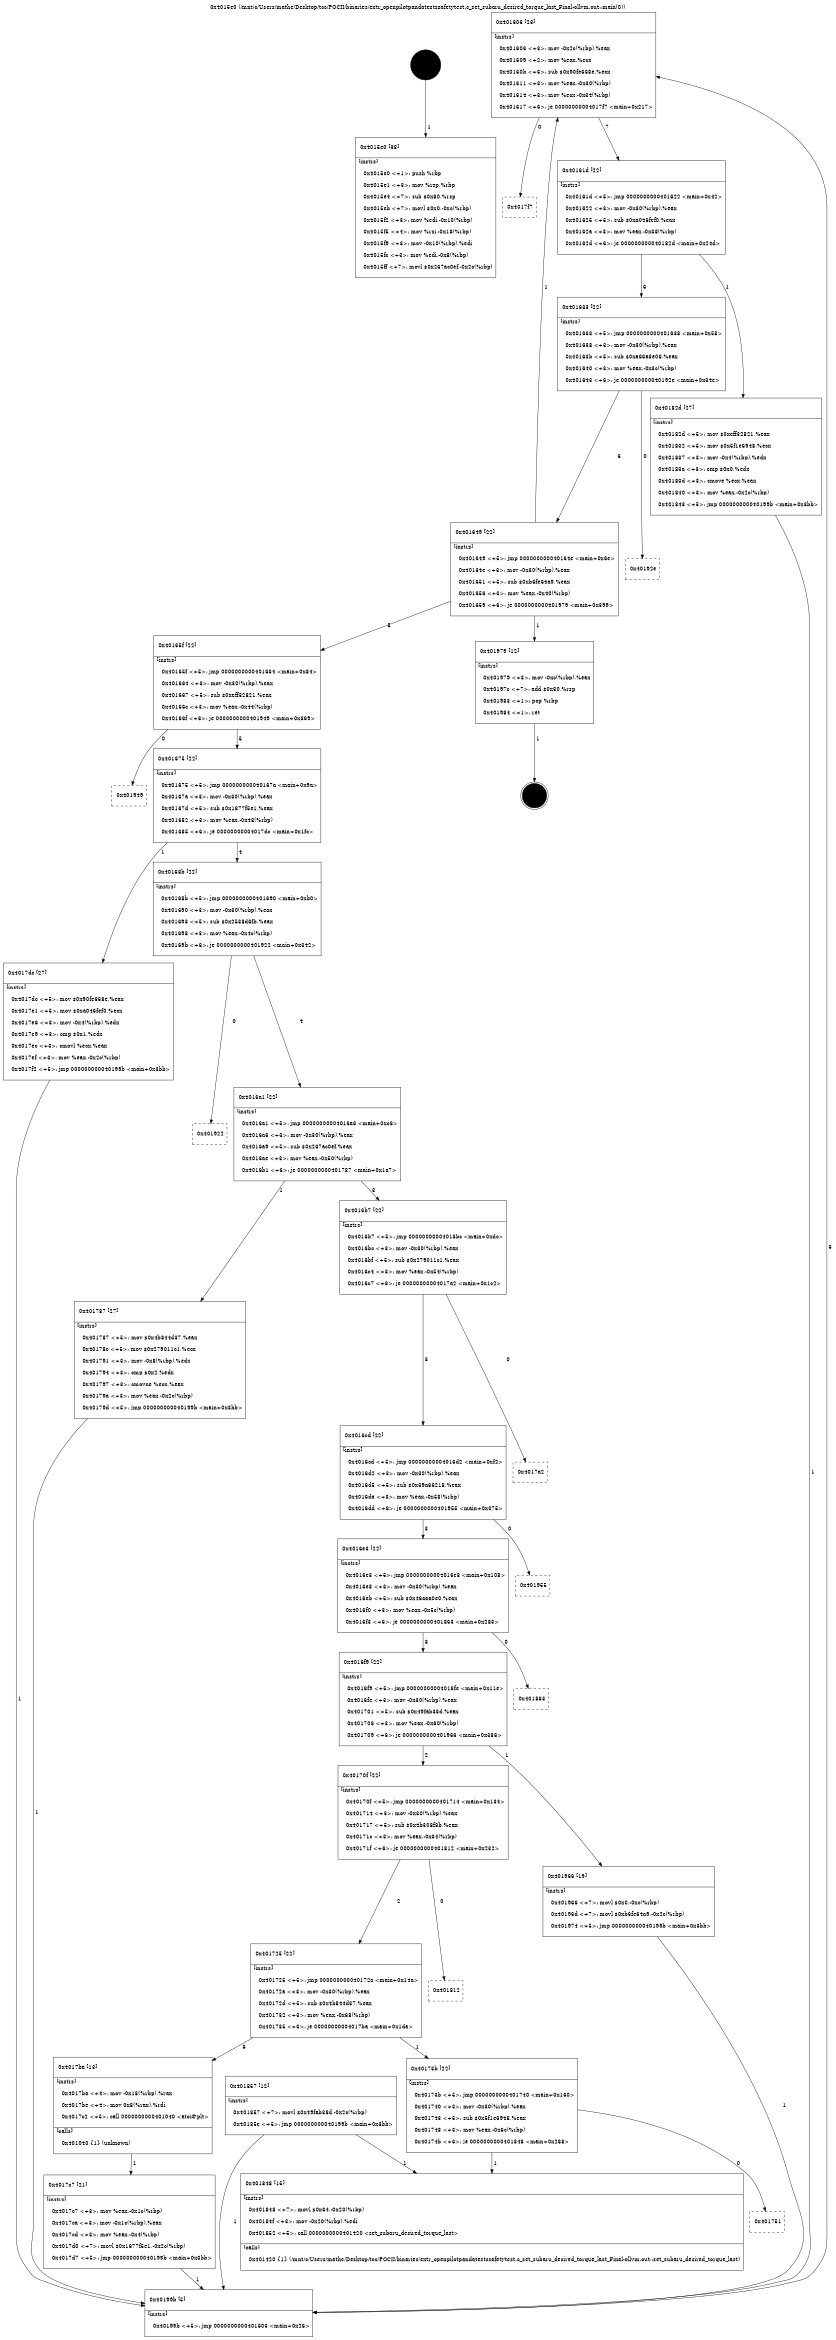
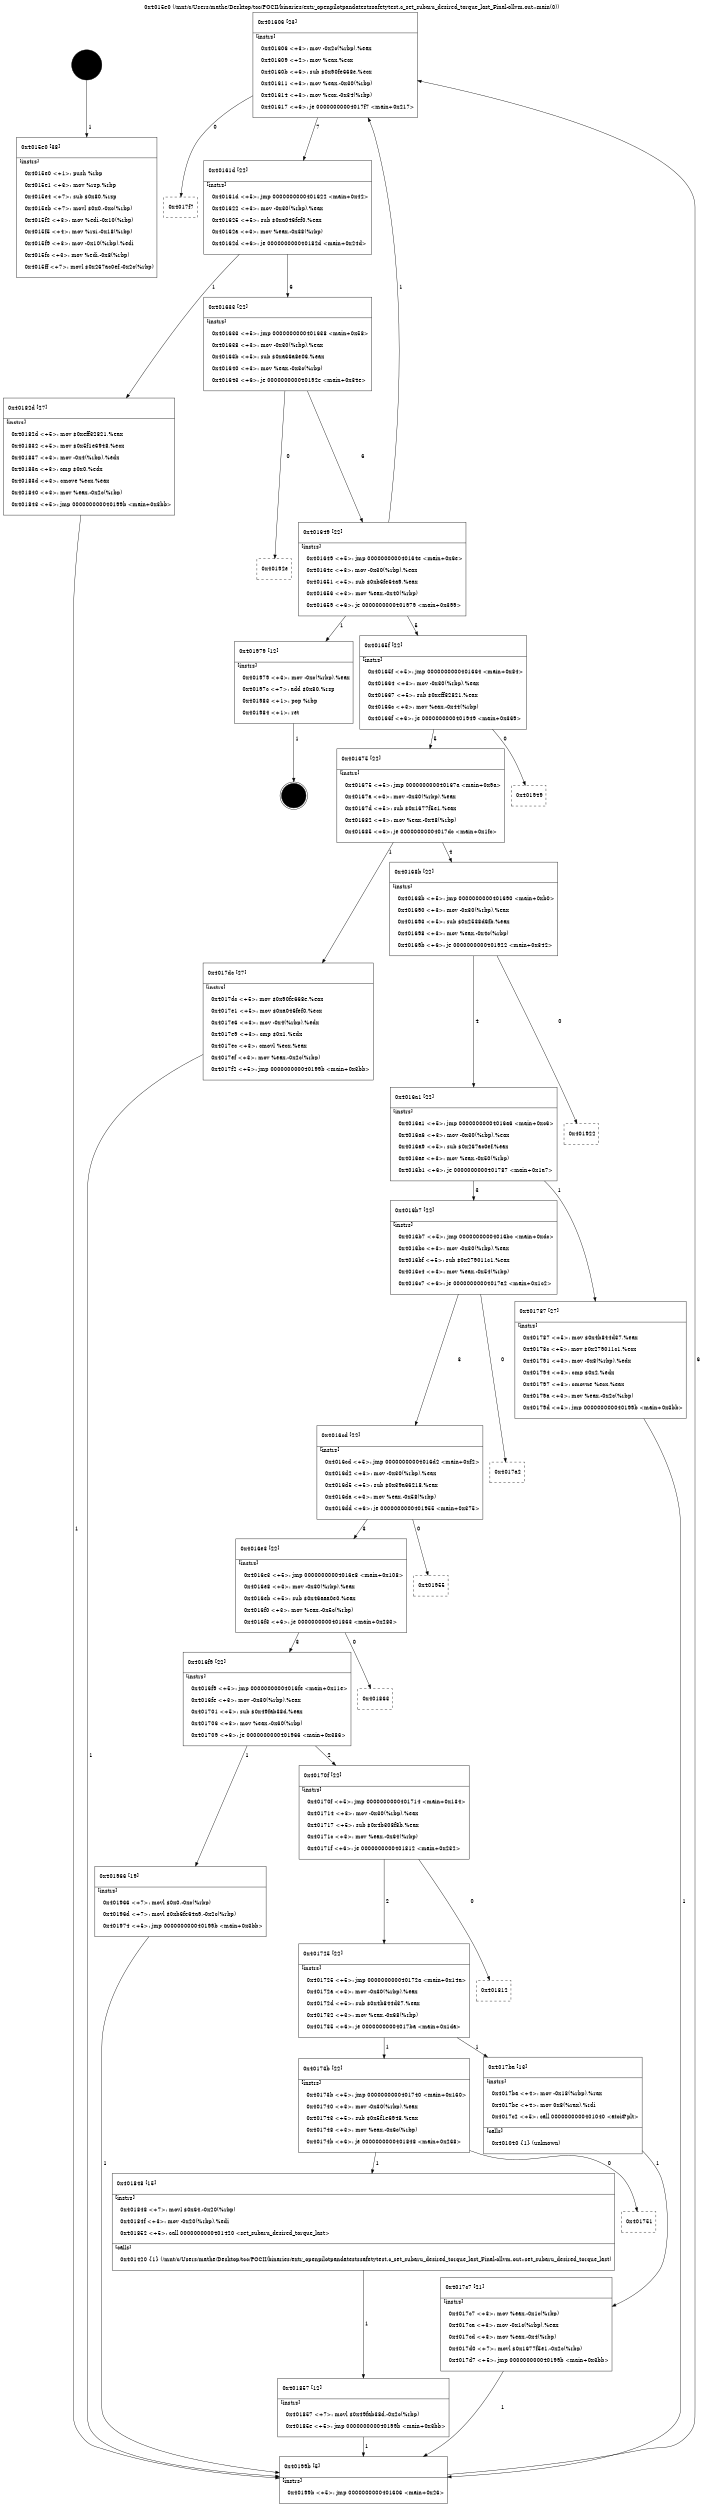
edge "0x401725 [22]" -> "0x4017ba [13]": label " 6" -> " 1"
edge "0x401857 [12]" -> "0x401848 [15]": reversed
